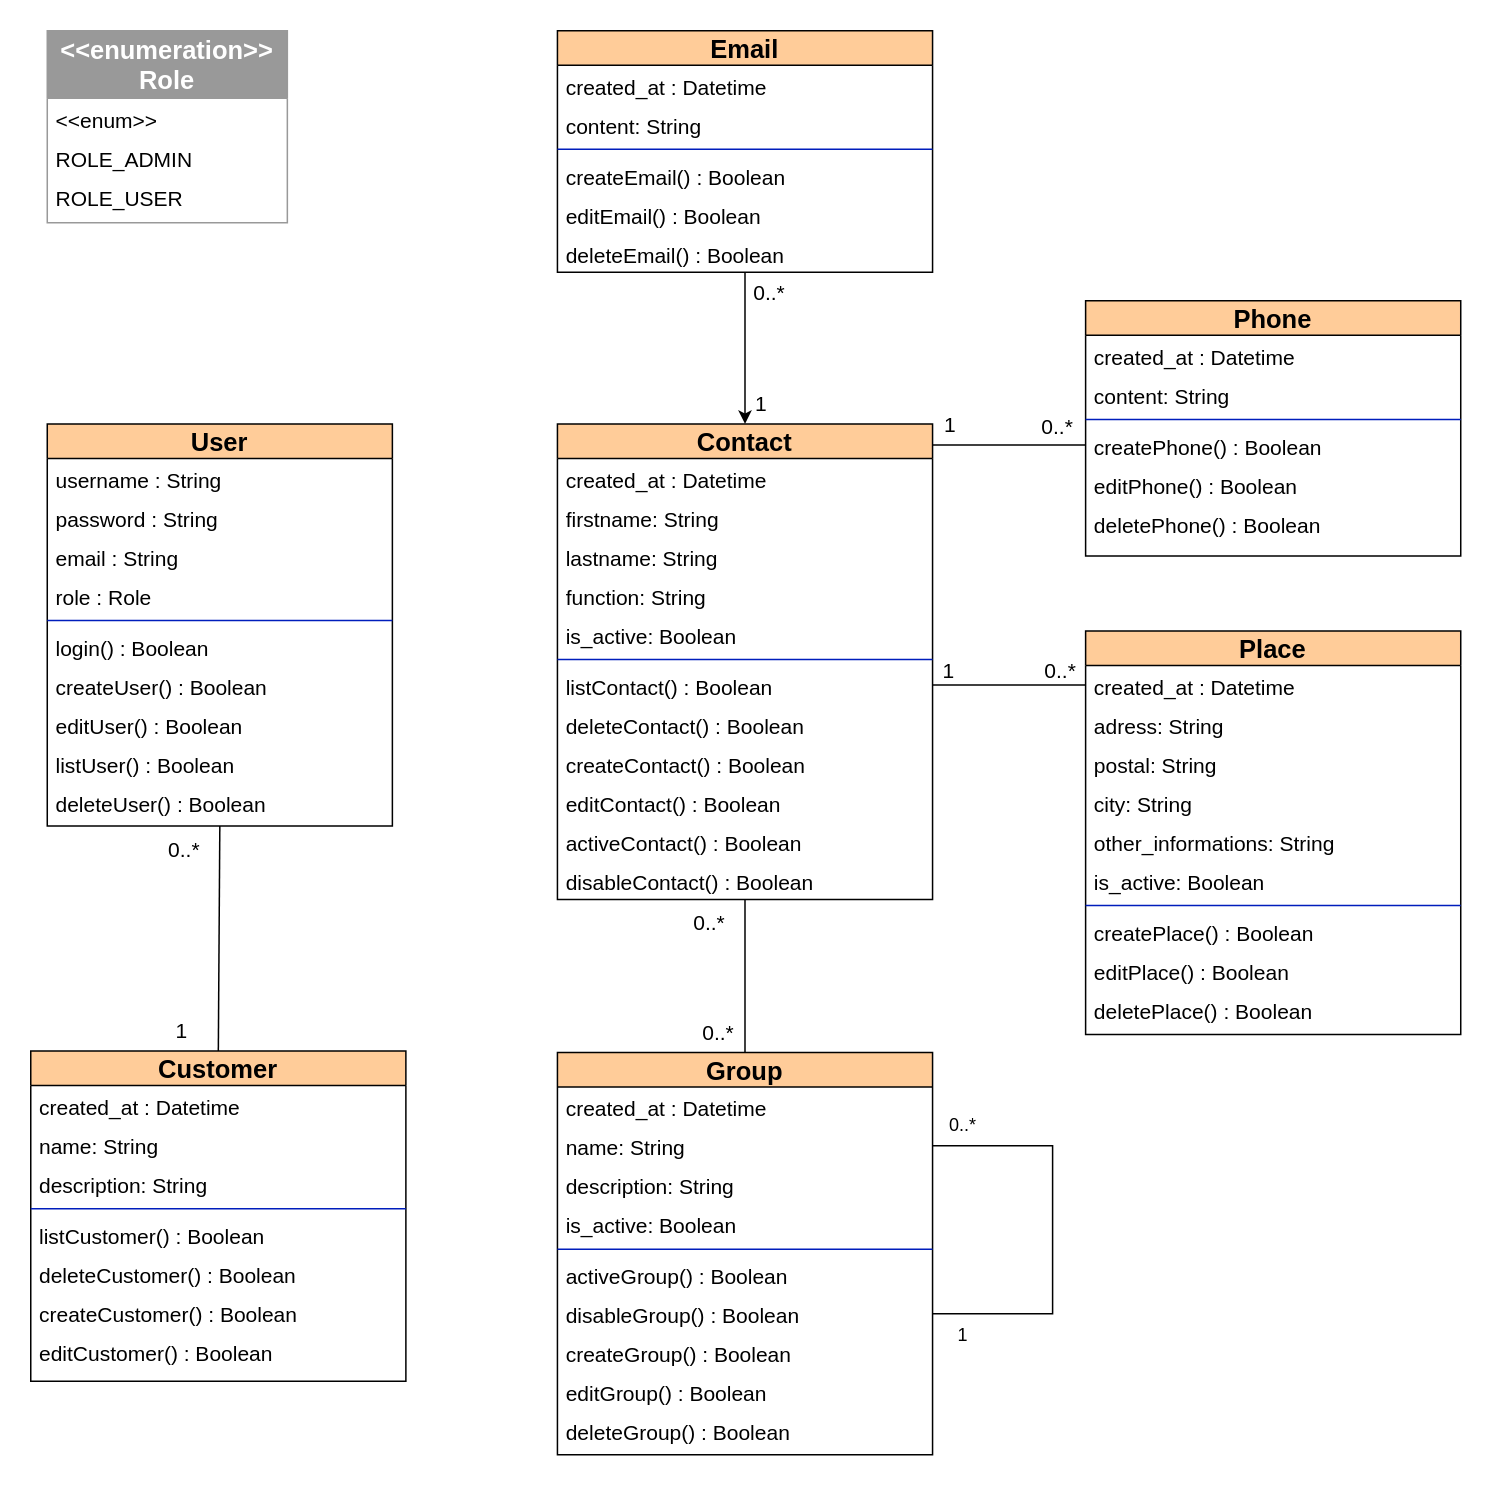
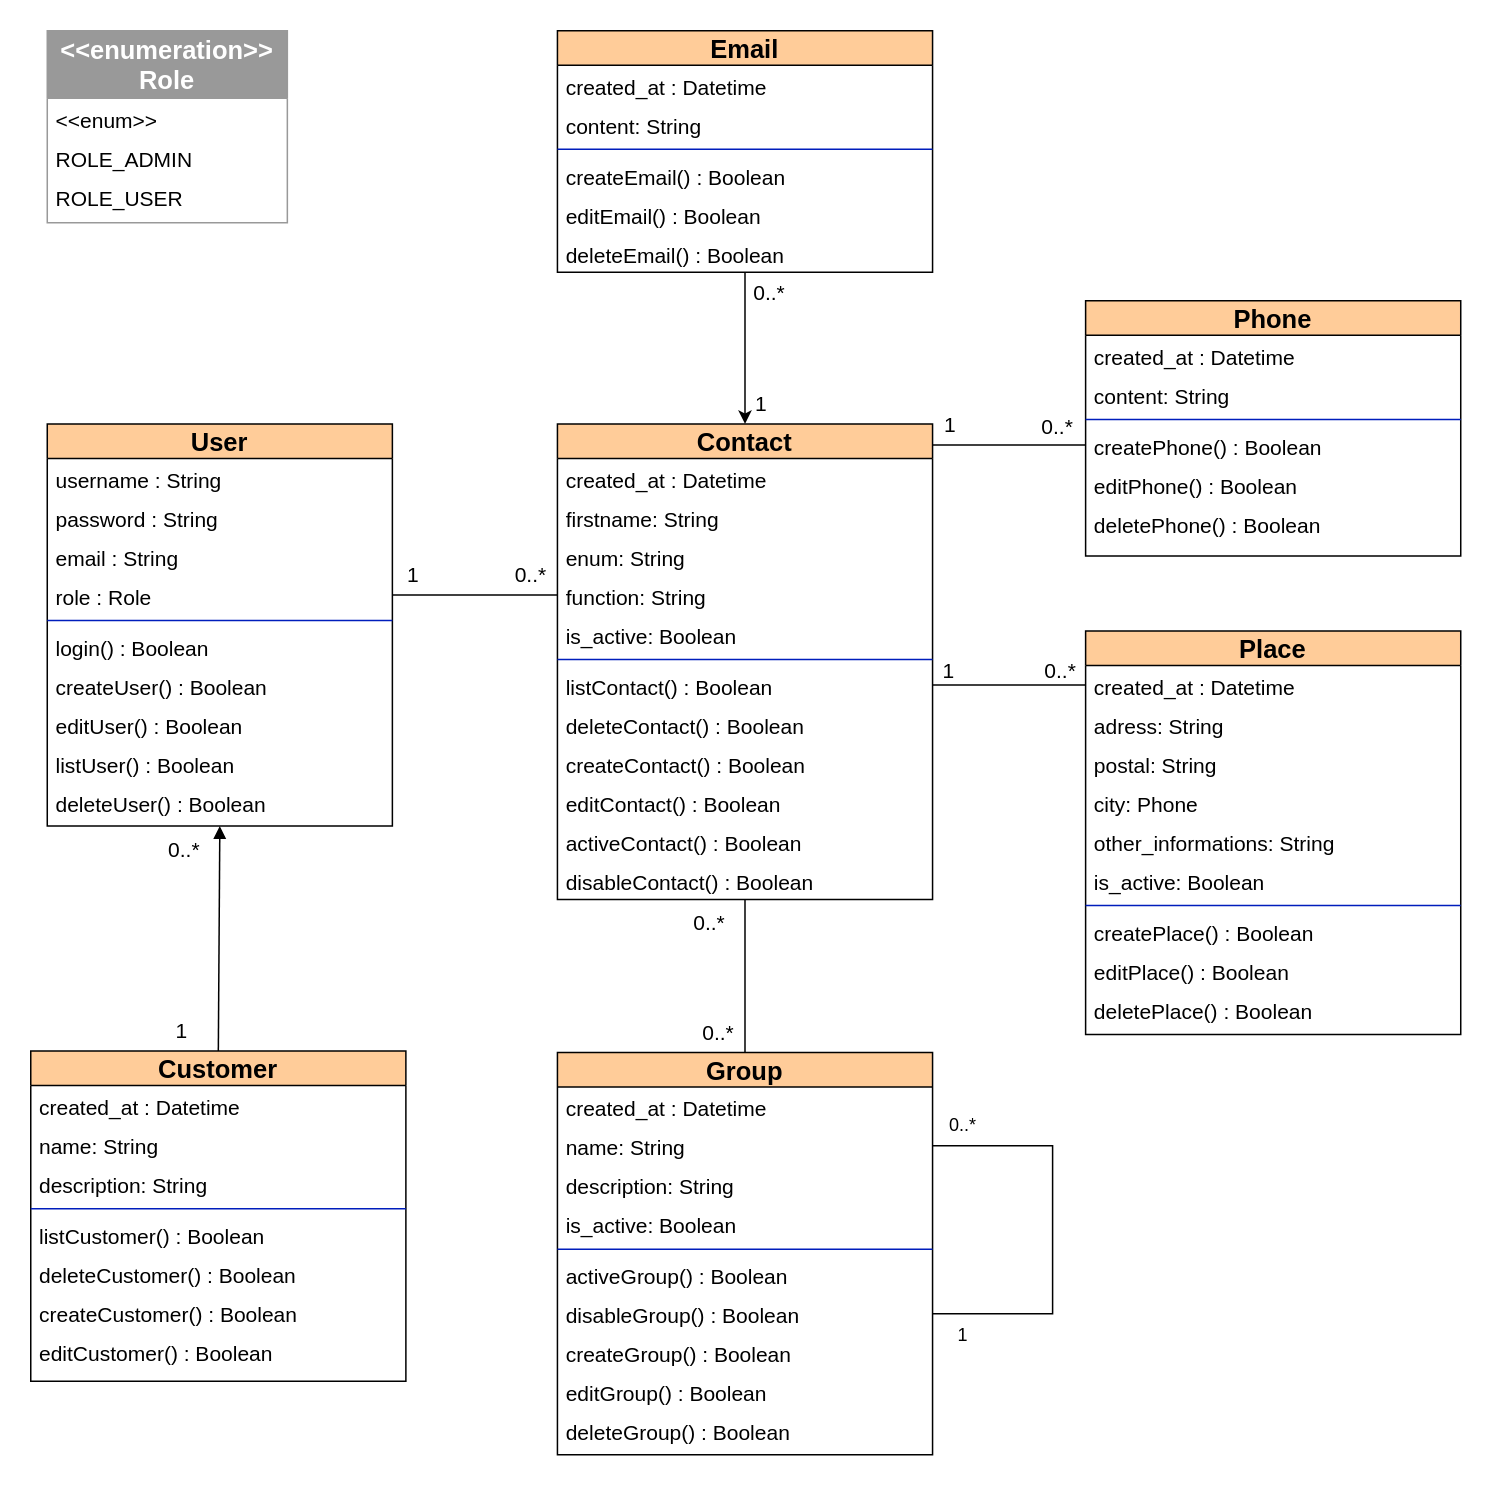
node "lastname: String": label "lastname: String" -> "enum: String"
edge "role : Role" -- "function: String": added, labels "1", "0..*"
node "city: String": label "city: String" -> "city: Phone"
edge "User" -- "Customer": arrowhead none -> block
